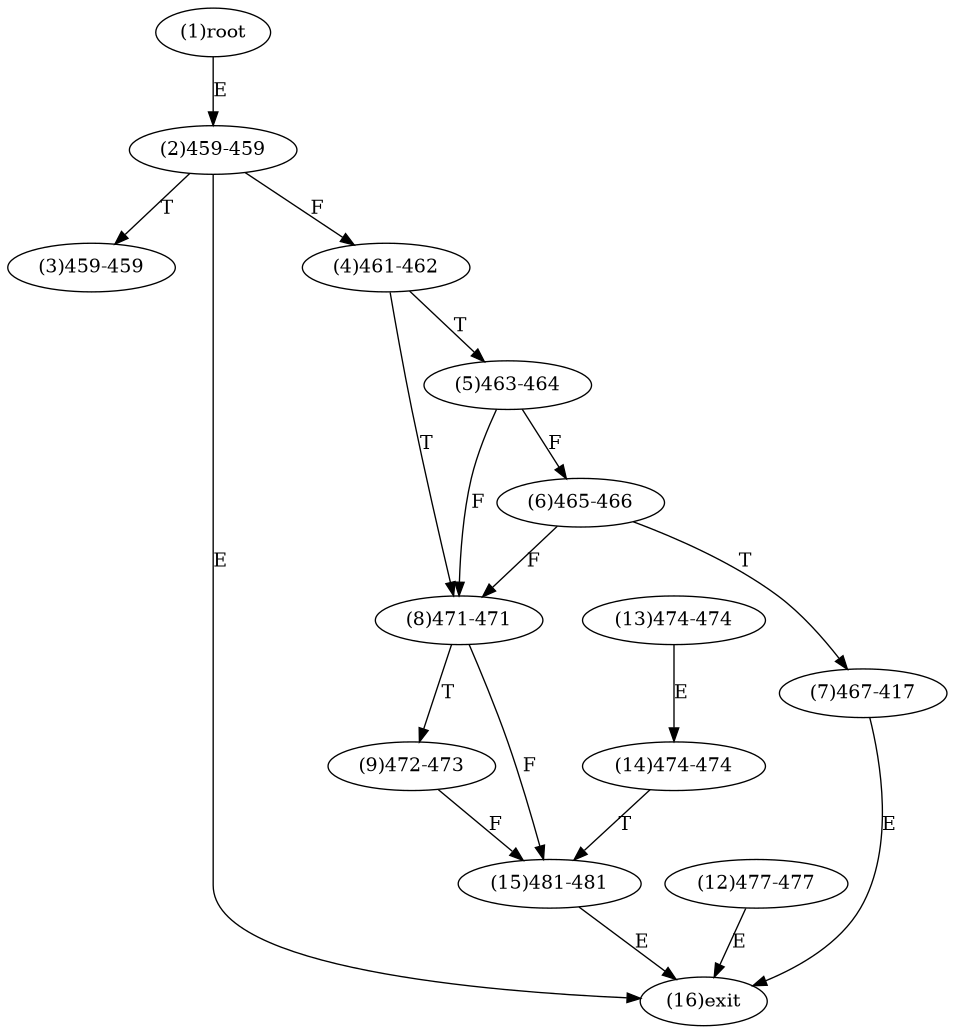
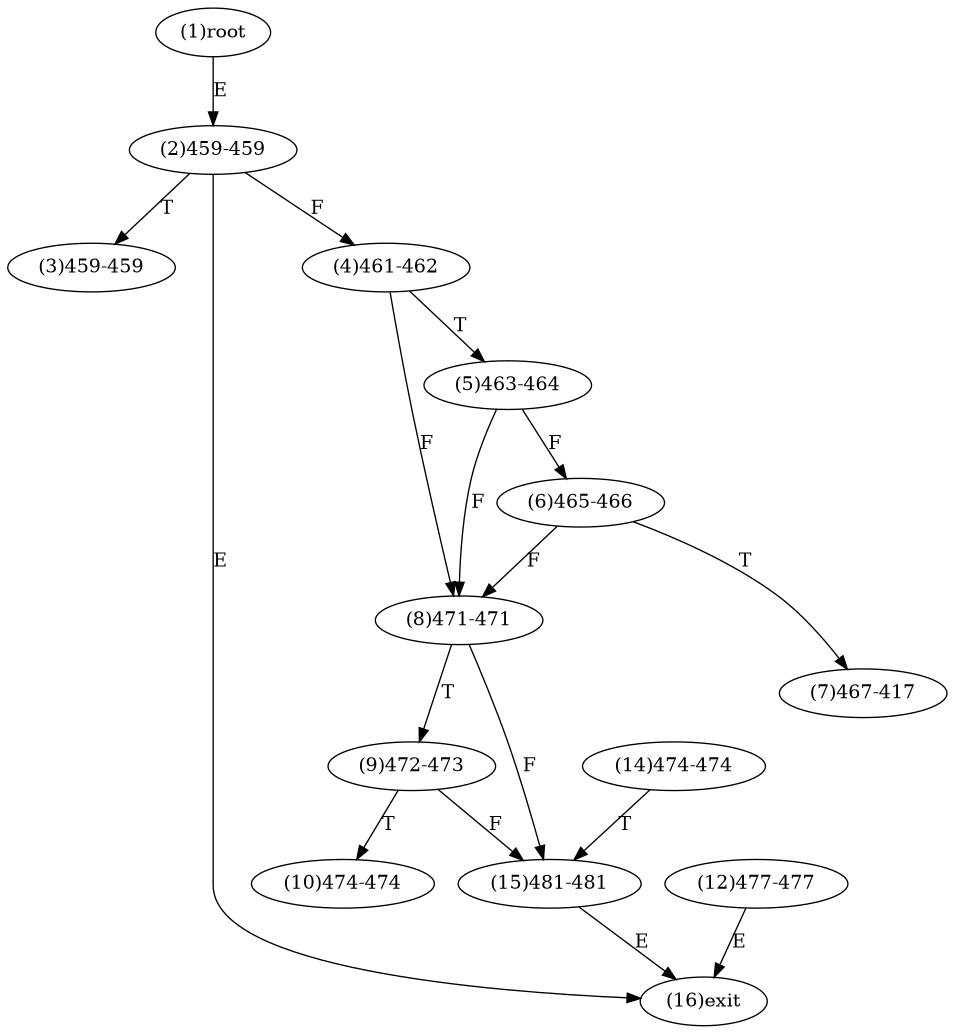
edge "(4)461-462" -> "(8)471-471": label "T" -> "F"
node "(13)474-474": removed
edge "(7)467-417" -> "(16)exit": removed, label "E"
node "(10)474-474": added
